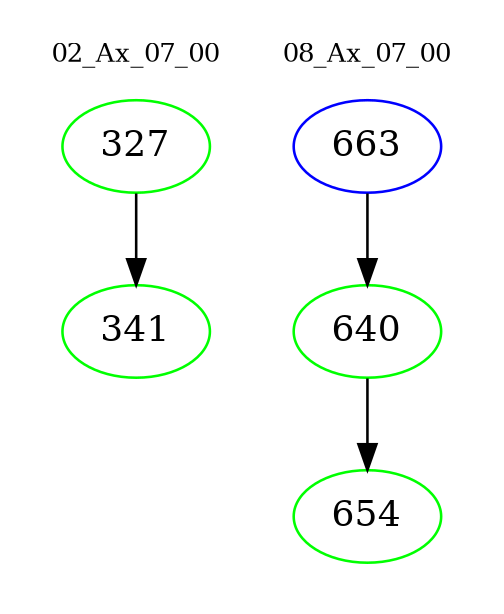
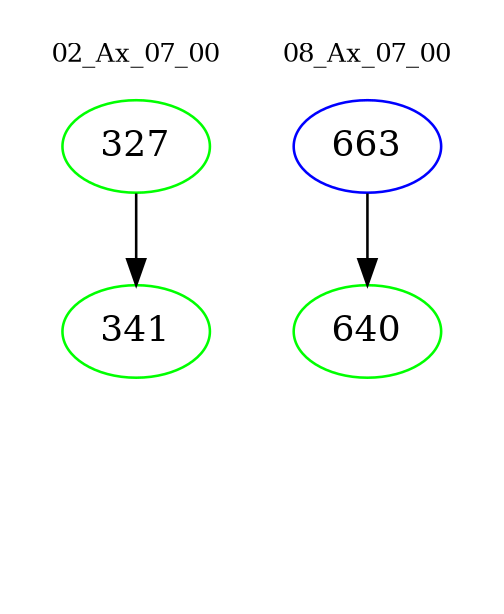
node "654": removed
